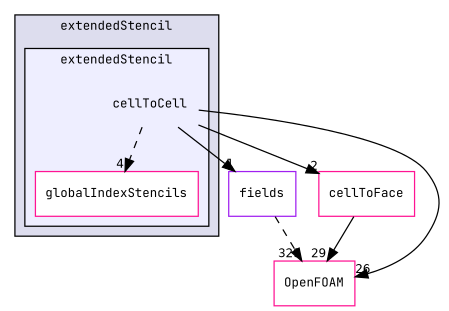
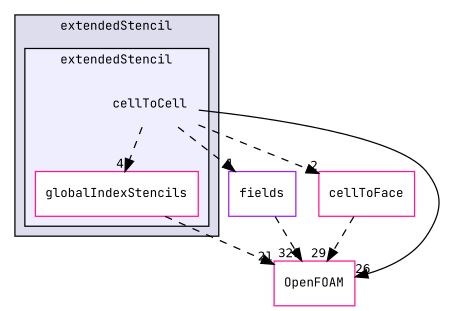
edge "cellToCell" -> "fields": style solid -> dashed
edge "cellToCell" -> "cellToFace": style solid -> dashed
edge "cellToFace" -> "OpenFOAM": style solid -> dashed
edge "globalIndexStencils" -> "OpenFOAM": added
